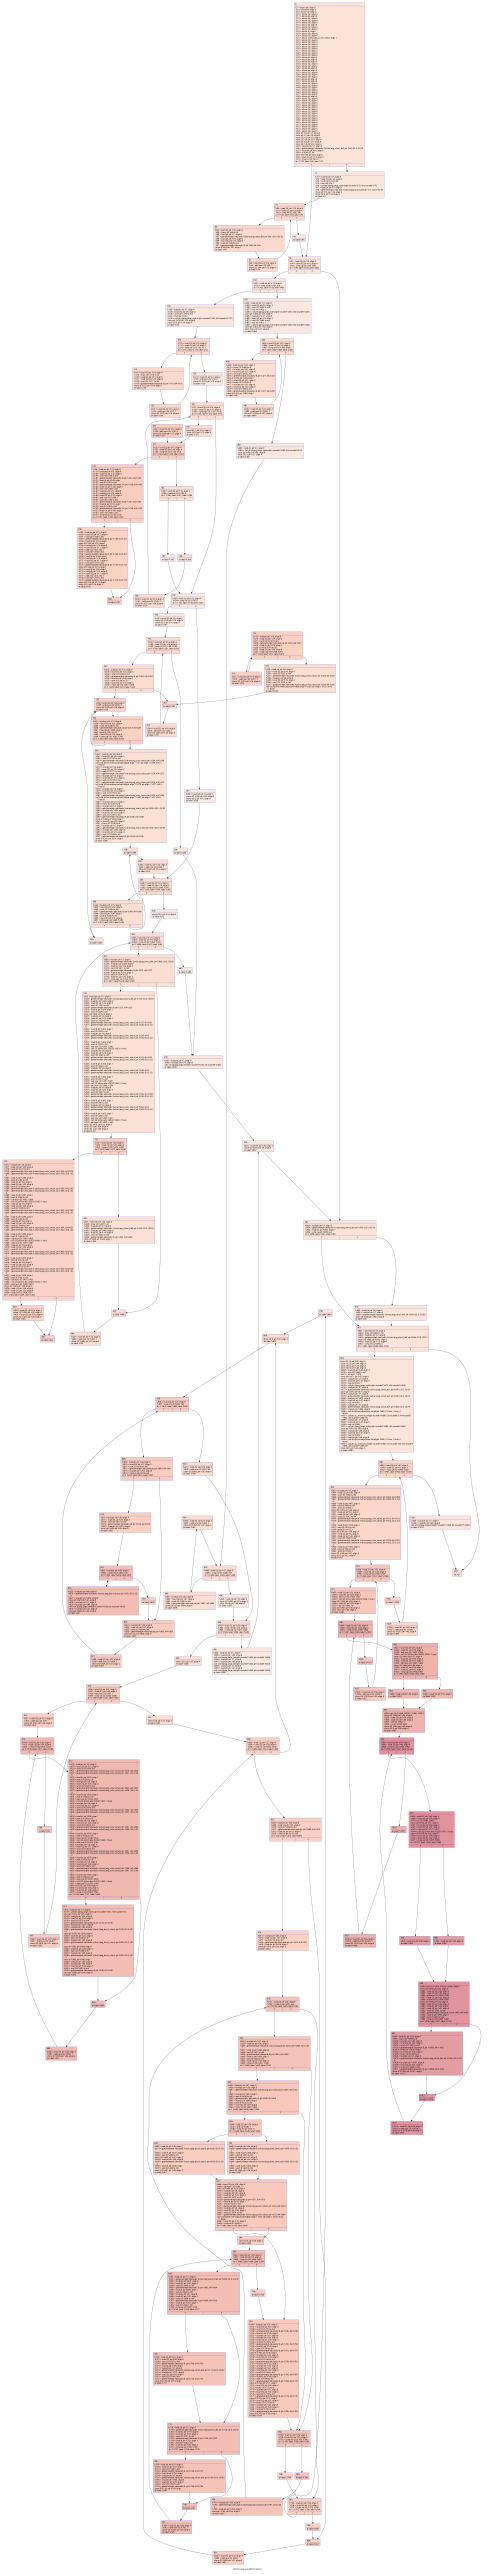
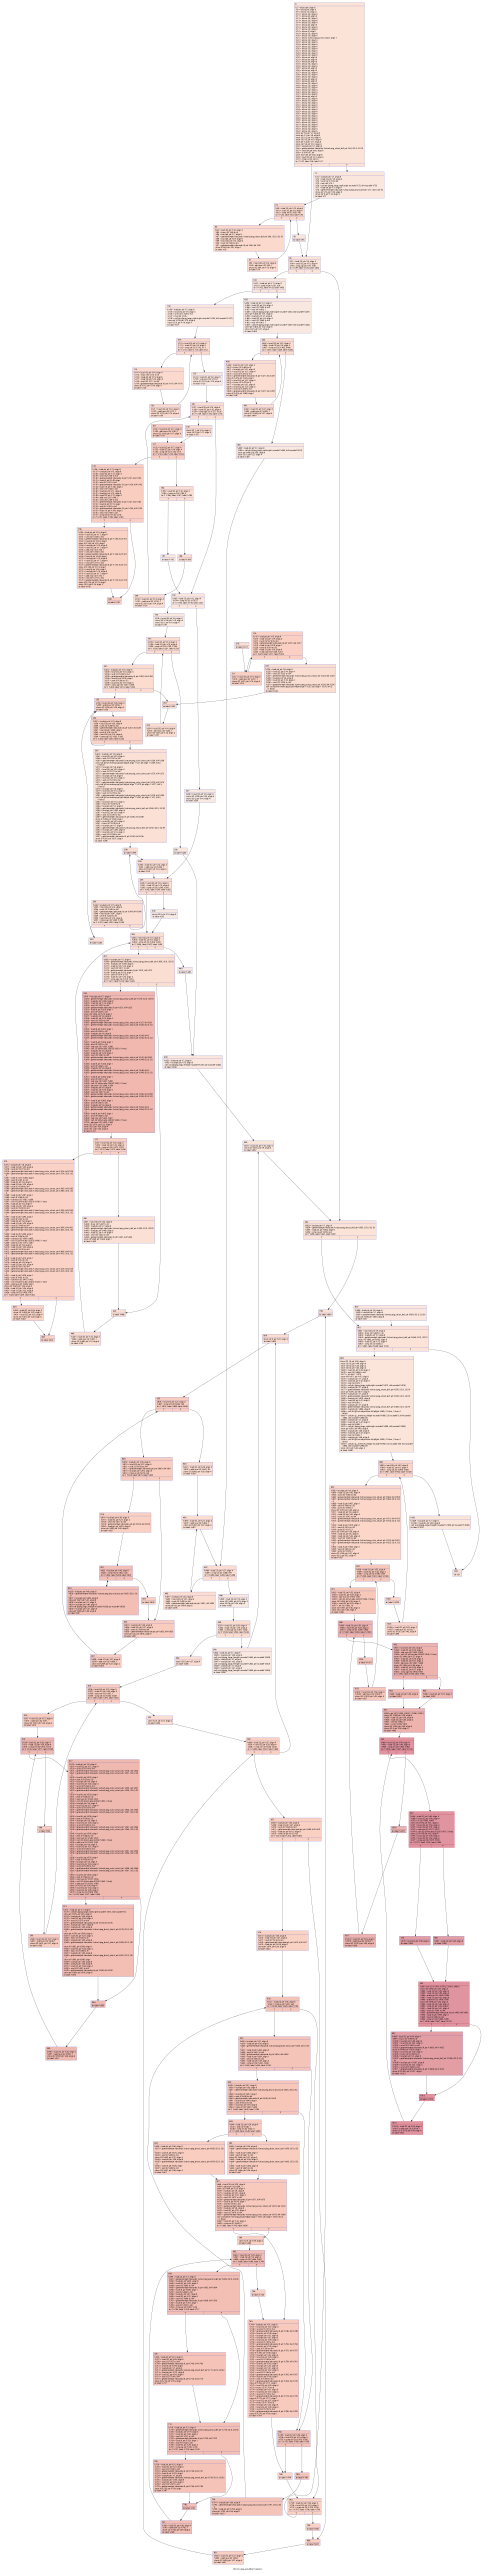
node "210:": added
edge "239:" -> "243:": now "239:" -> "303:"
node "318:": fillcolor #f7bca170 -> #dc5d4a70
node "375:": text "%381 = load i8, ptr %380, align 1" -> "%381 = load i8, llvm %380, align 1"
edge "852:" -> "857:": now "852:" -> "798:"
edge "840:" -> "500:": now "840:" -> "495:"
edge "745:" -> "784:": now "745:" -> "788:"
